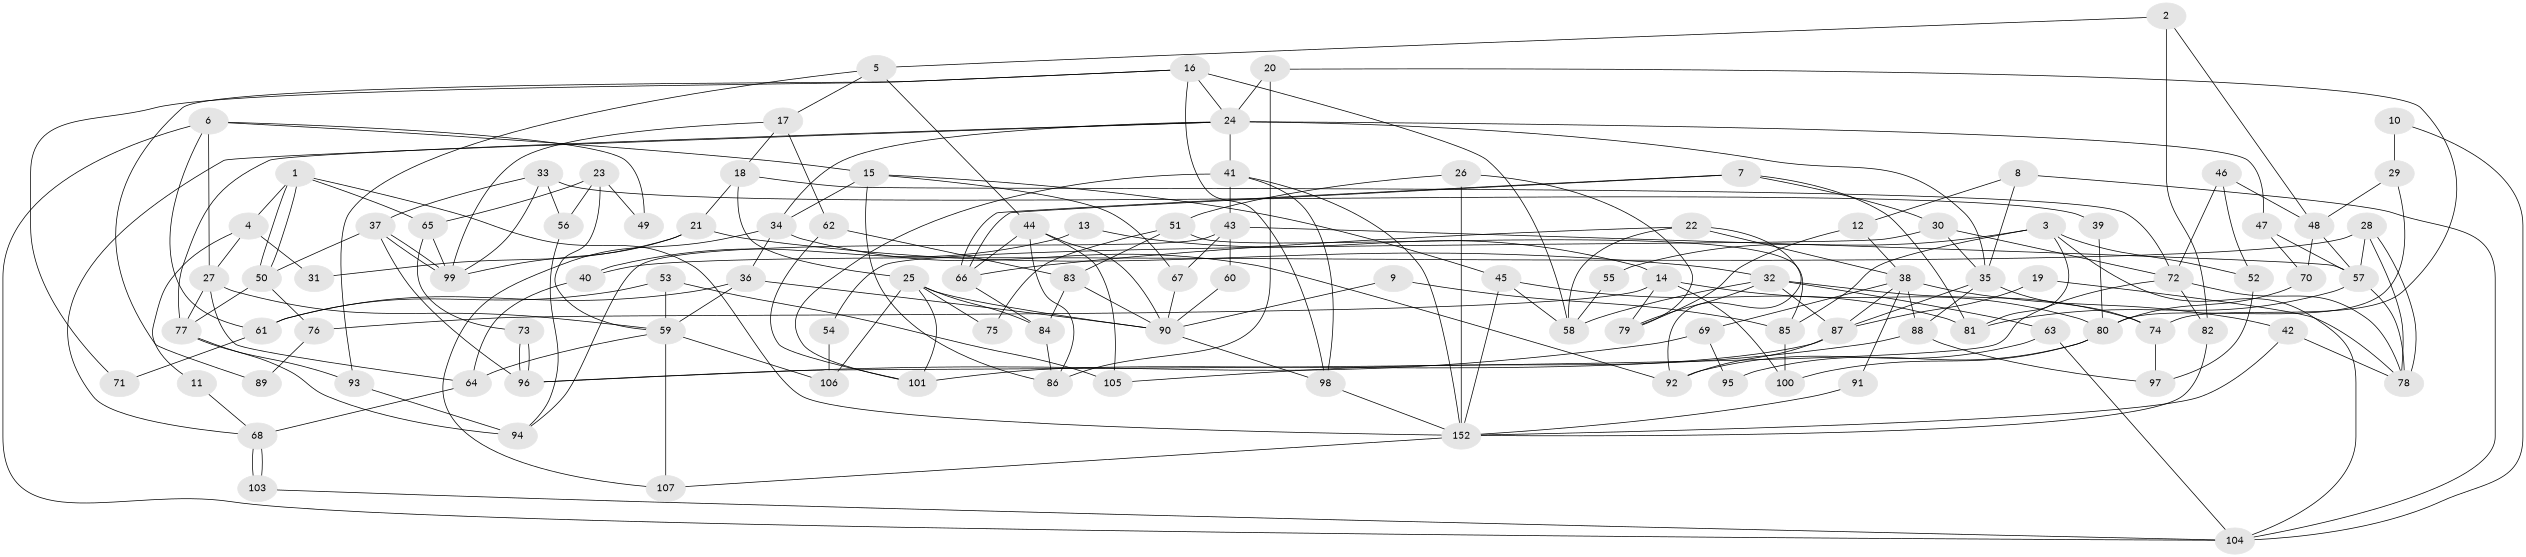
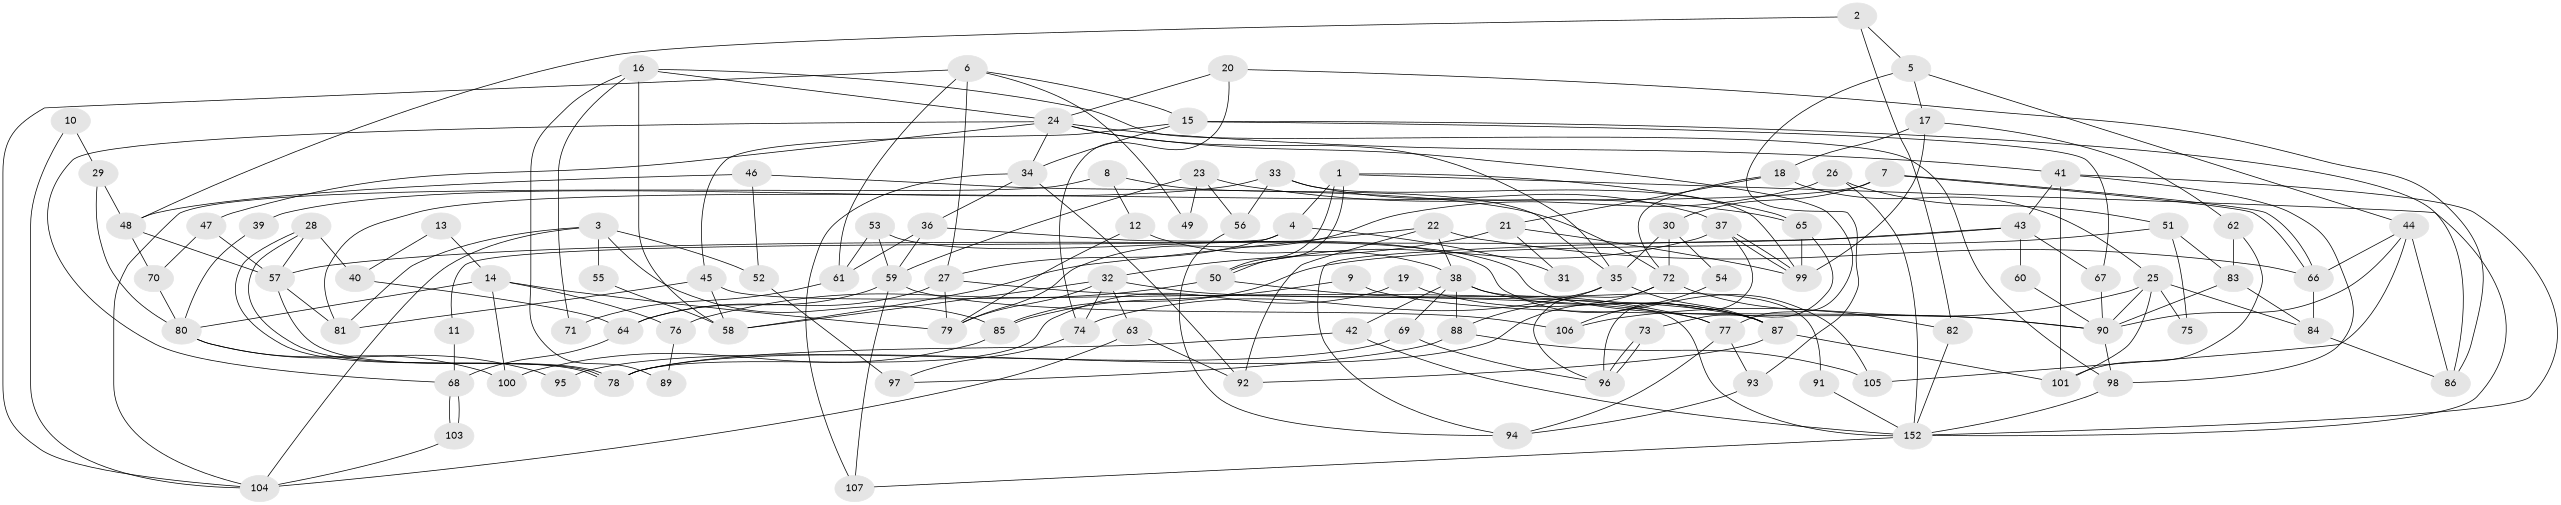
edge "27" -- "59": now "27" -- "79"
